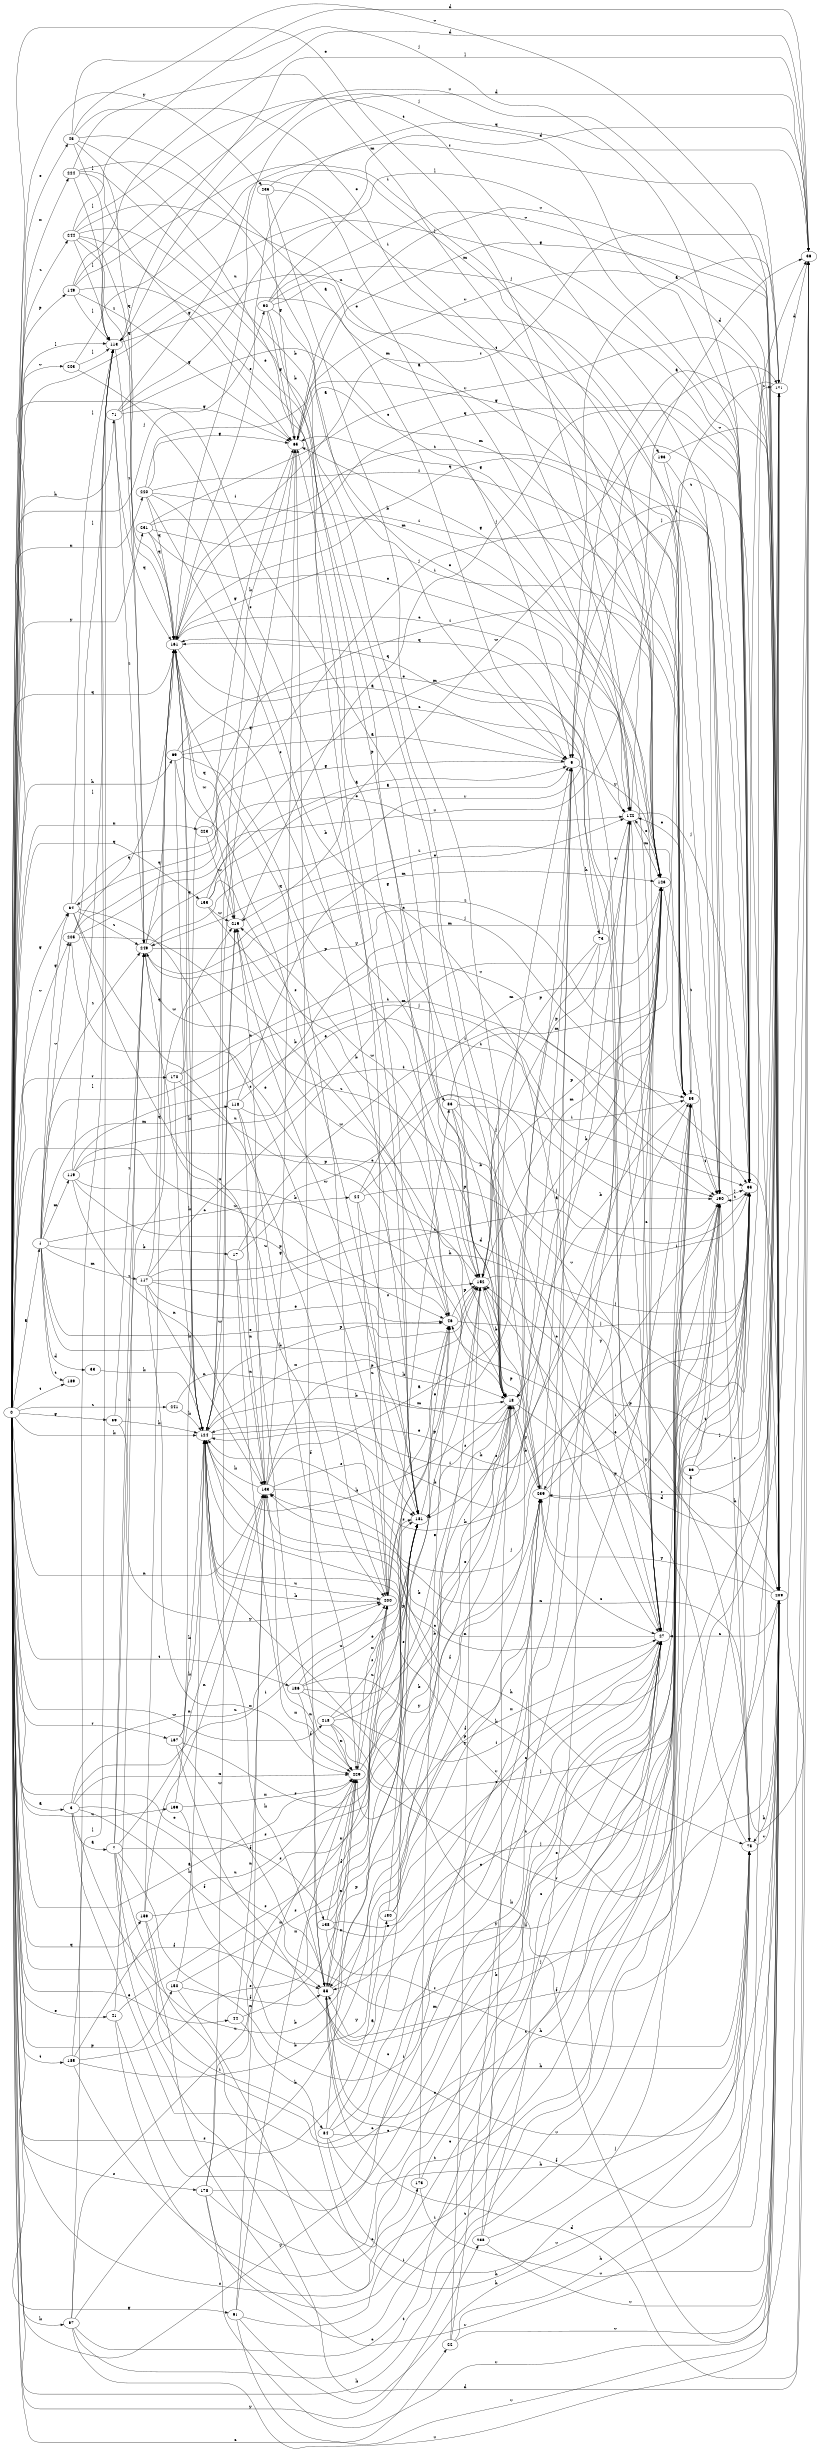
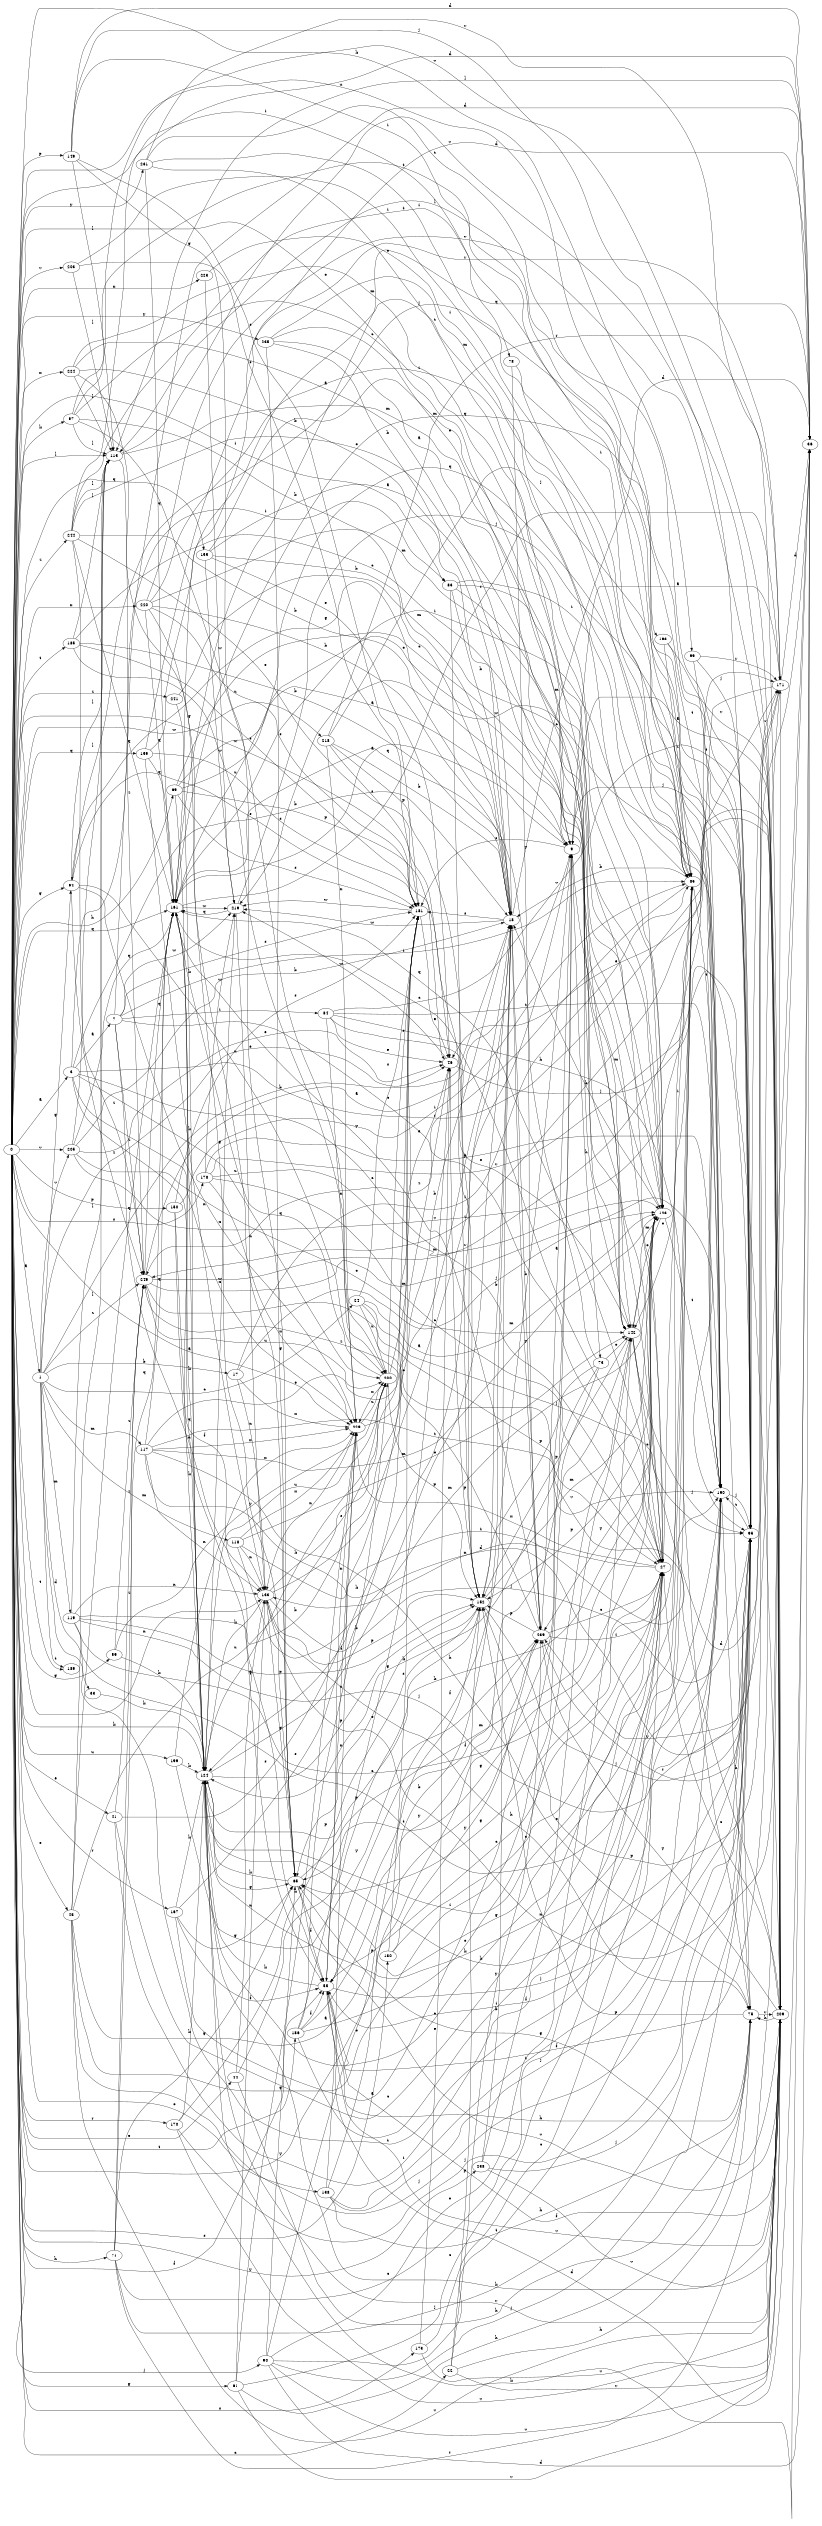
node "78": added
edge "235" -> "142": added, label "o"
edge "9" -> "123": label "y" -> "m"
